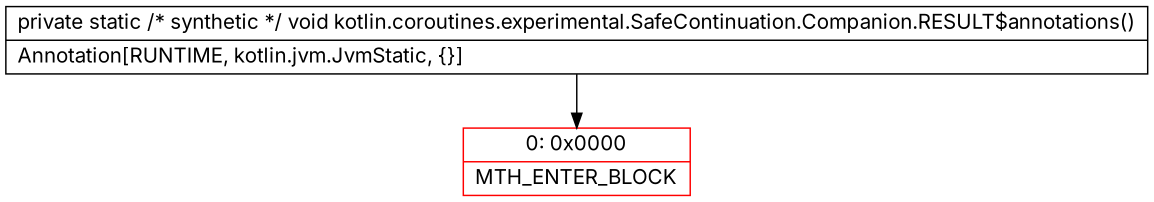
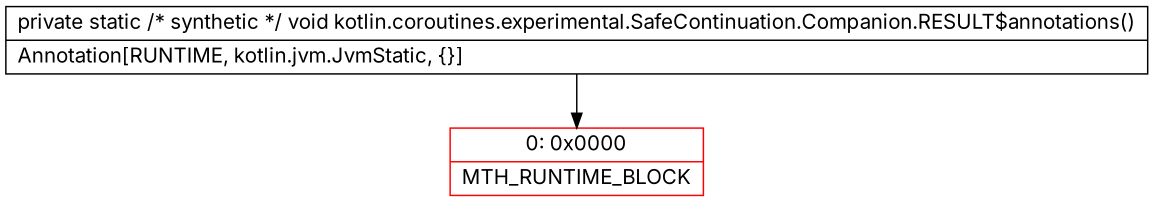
node "0: 0x0000": text "MTH_ENTER_BLOCK" -> "MTH_RUNTIME_BLOCK"
